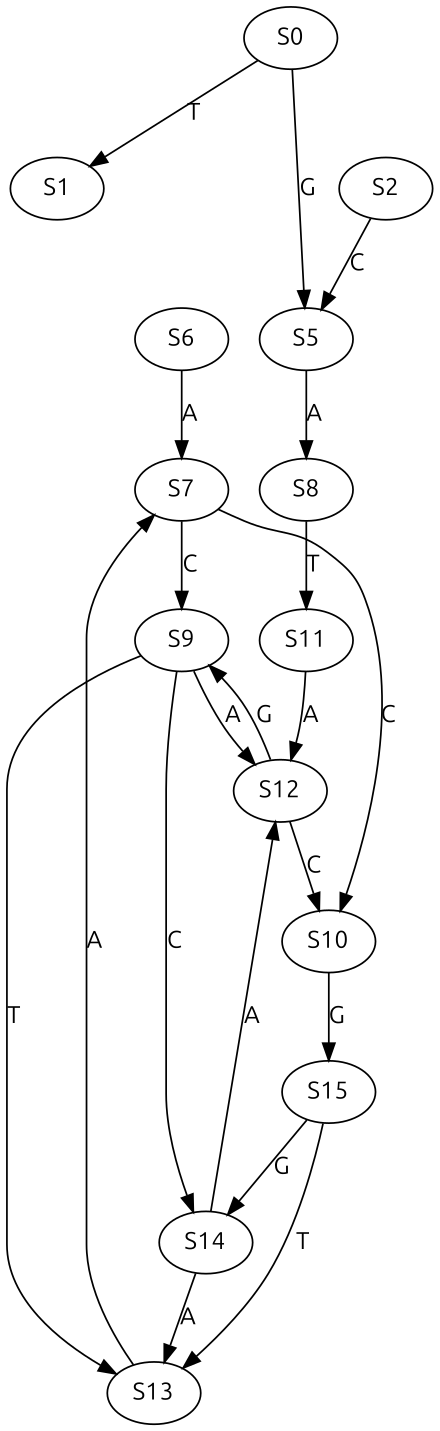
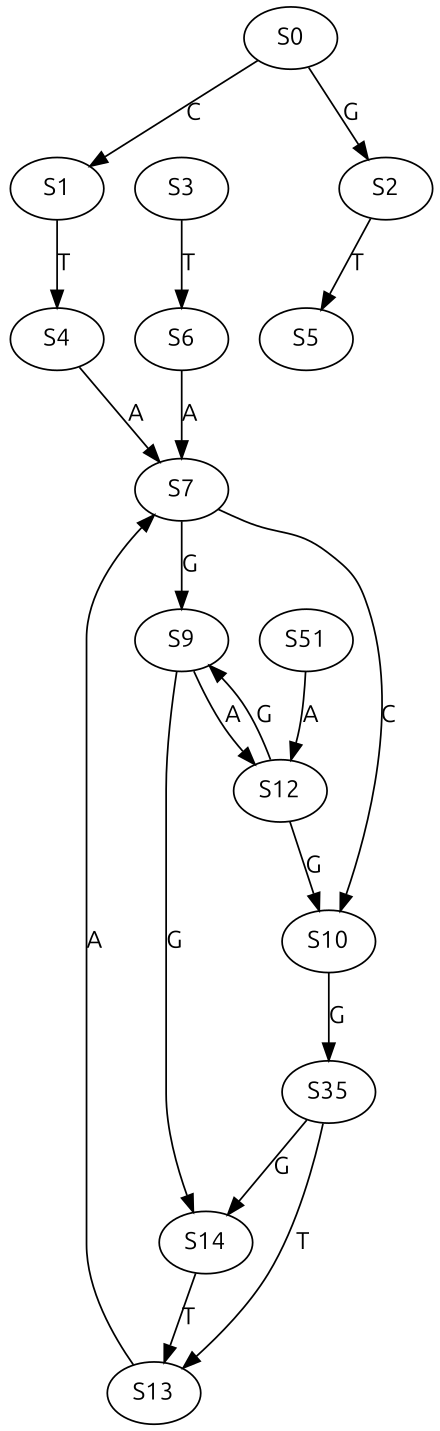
edge "S0" -> "S1": label "T" -> "C"
edge "S0" -> "S5": now "S0" -> "S2"
node "S3": added
edge "S2" -> "S5": label "C" -> "T"
node "S4": added
node "S8": removed
edge "S7" -> "S9": label "C" -> "G"
node "S11": label "S11" -> "S51"
edge "S12" -> "S10": label "C" -> "G"
edge "S9" -> "S14": label "C" -> "G"
edge "S9" -> "S13": removed, label "T"
edge "S14" -> "S12": removed, label "A"
node "S15": label "S15" -> "S35"
edge "S14" -> "S13": label "A" -> "T"
